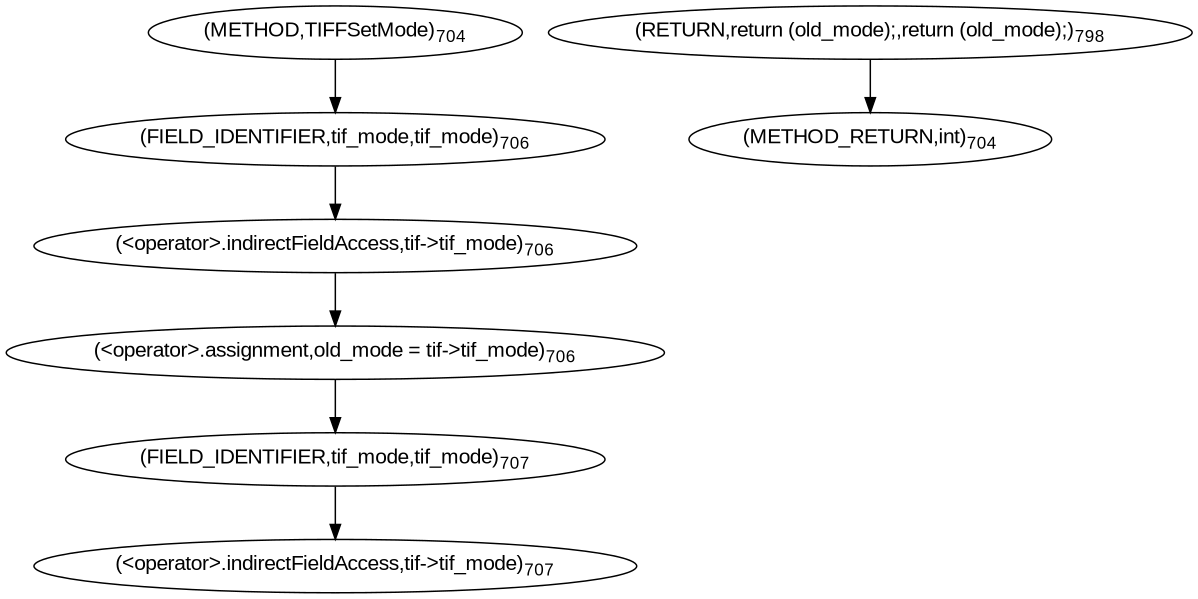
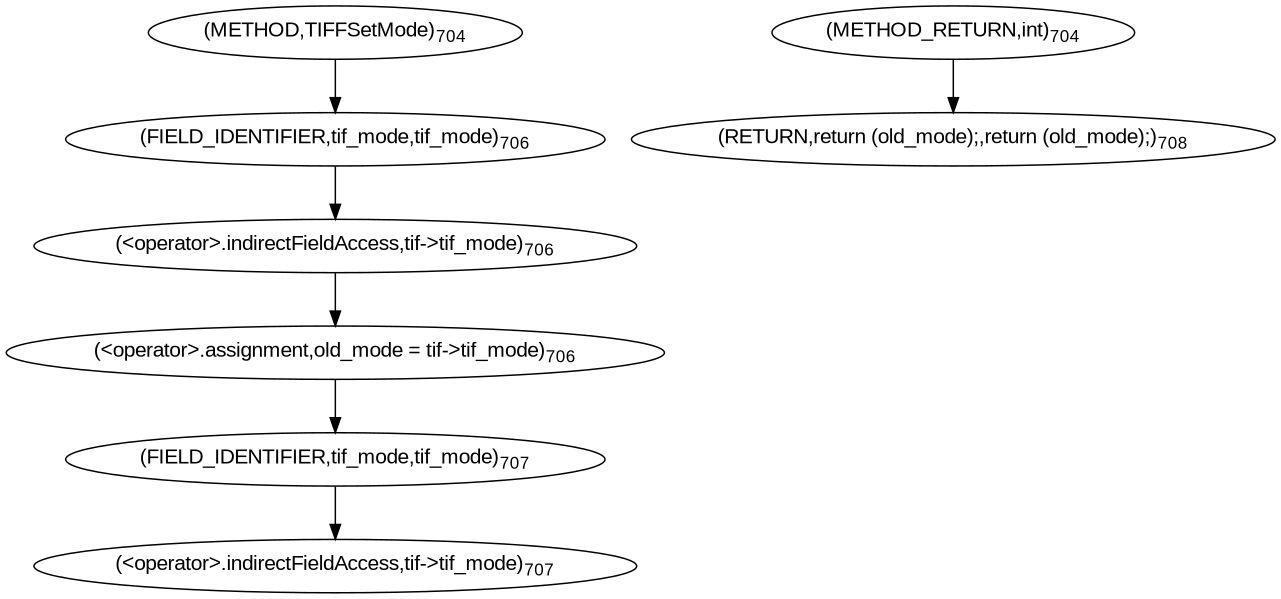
node "(RETURN,return (old_mode);,return (old_mode);)": text "798" -> "708"
edge "(RETURN,return (old_mode);,return (old_mode);)" -> "(METHOD_RETURN,int)": reversed
